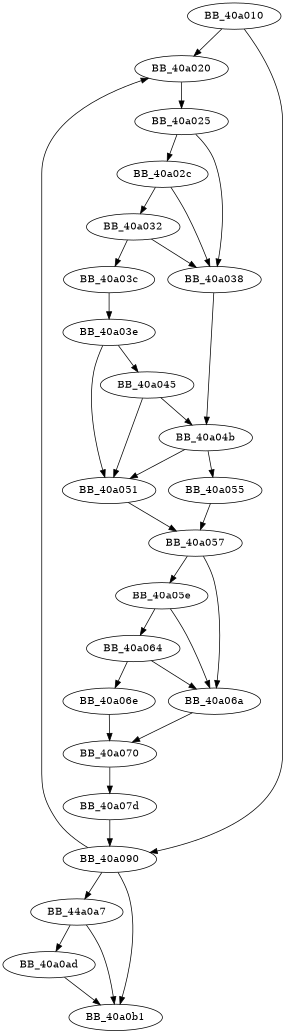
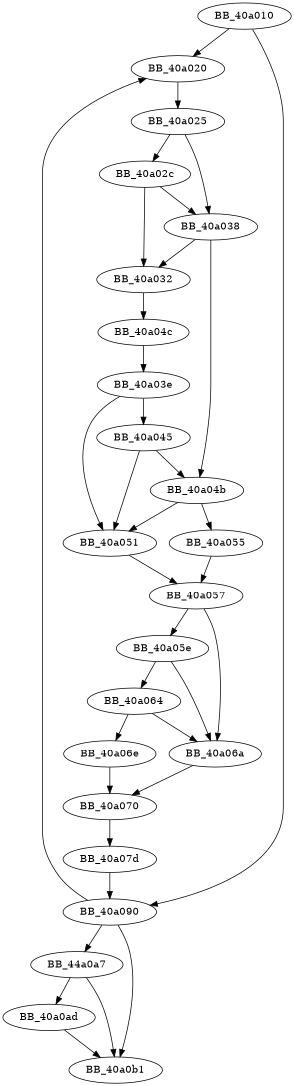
edge "BB_40a032" -> "BB_40a038": reversed
node "BB_40a03c": label "BB_40a03c" -> "BB_40a04c"
